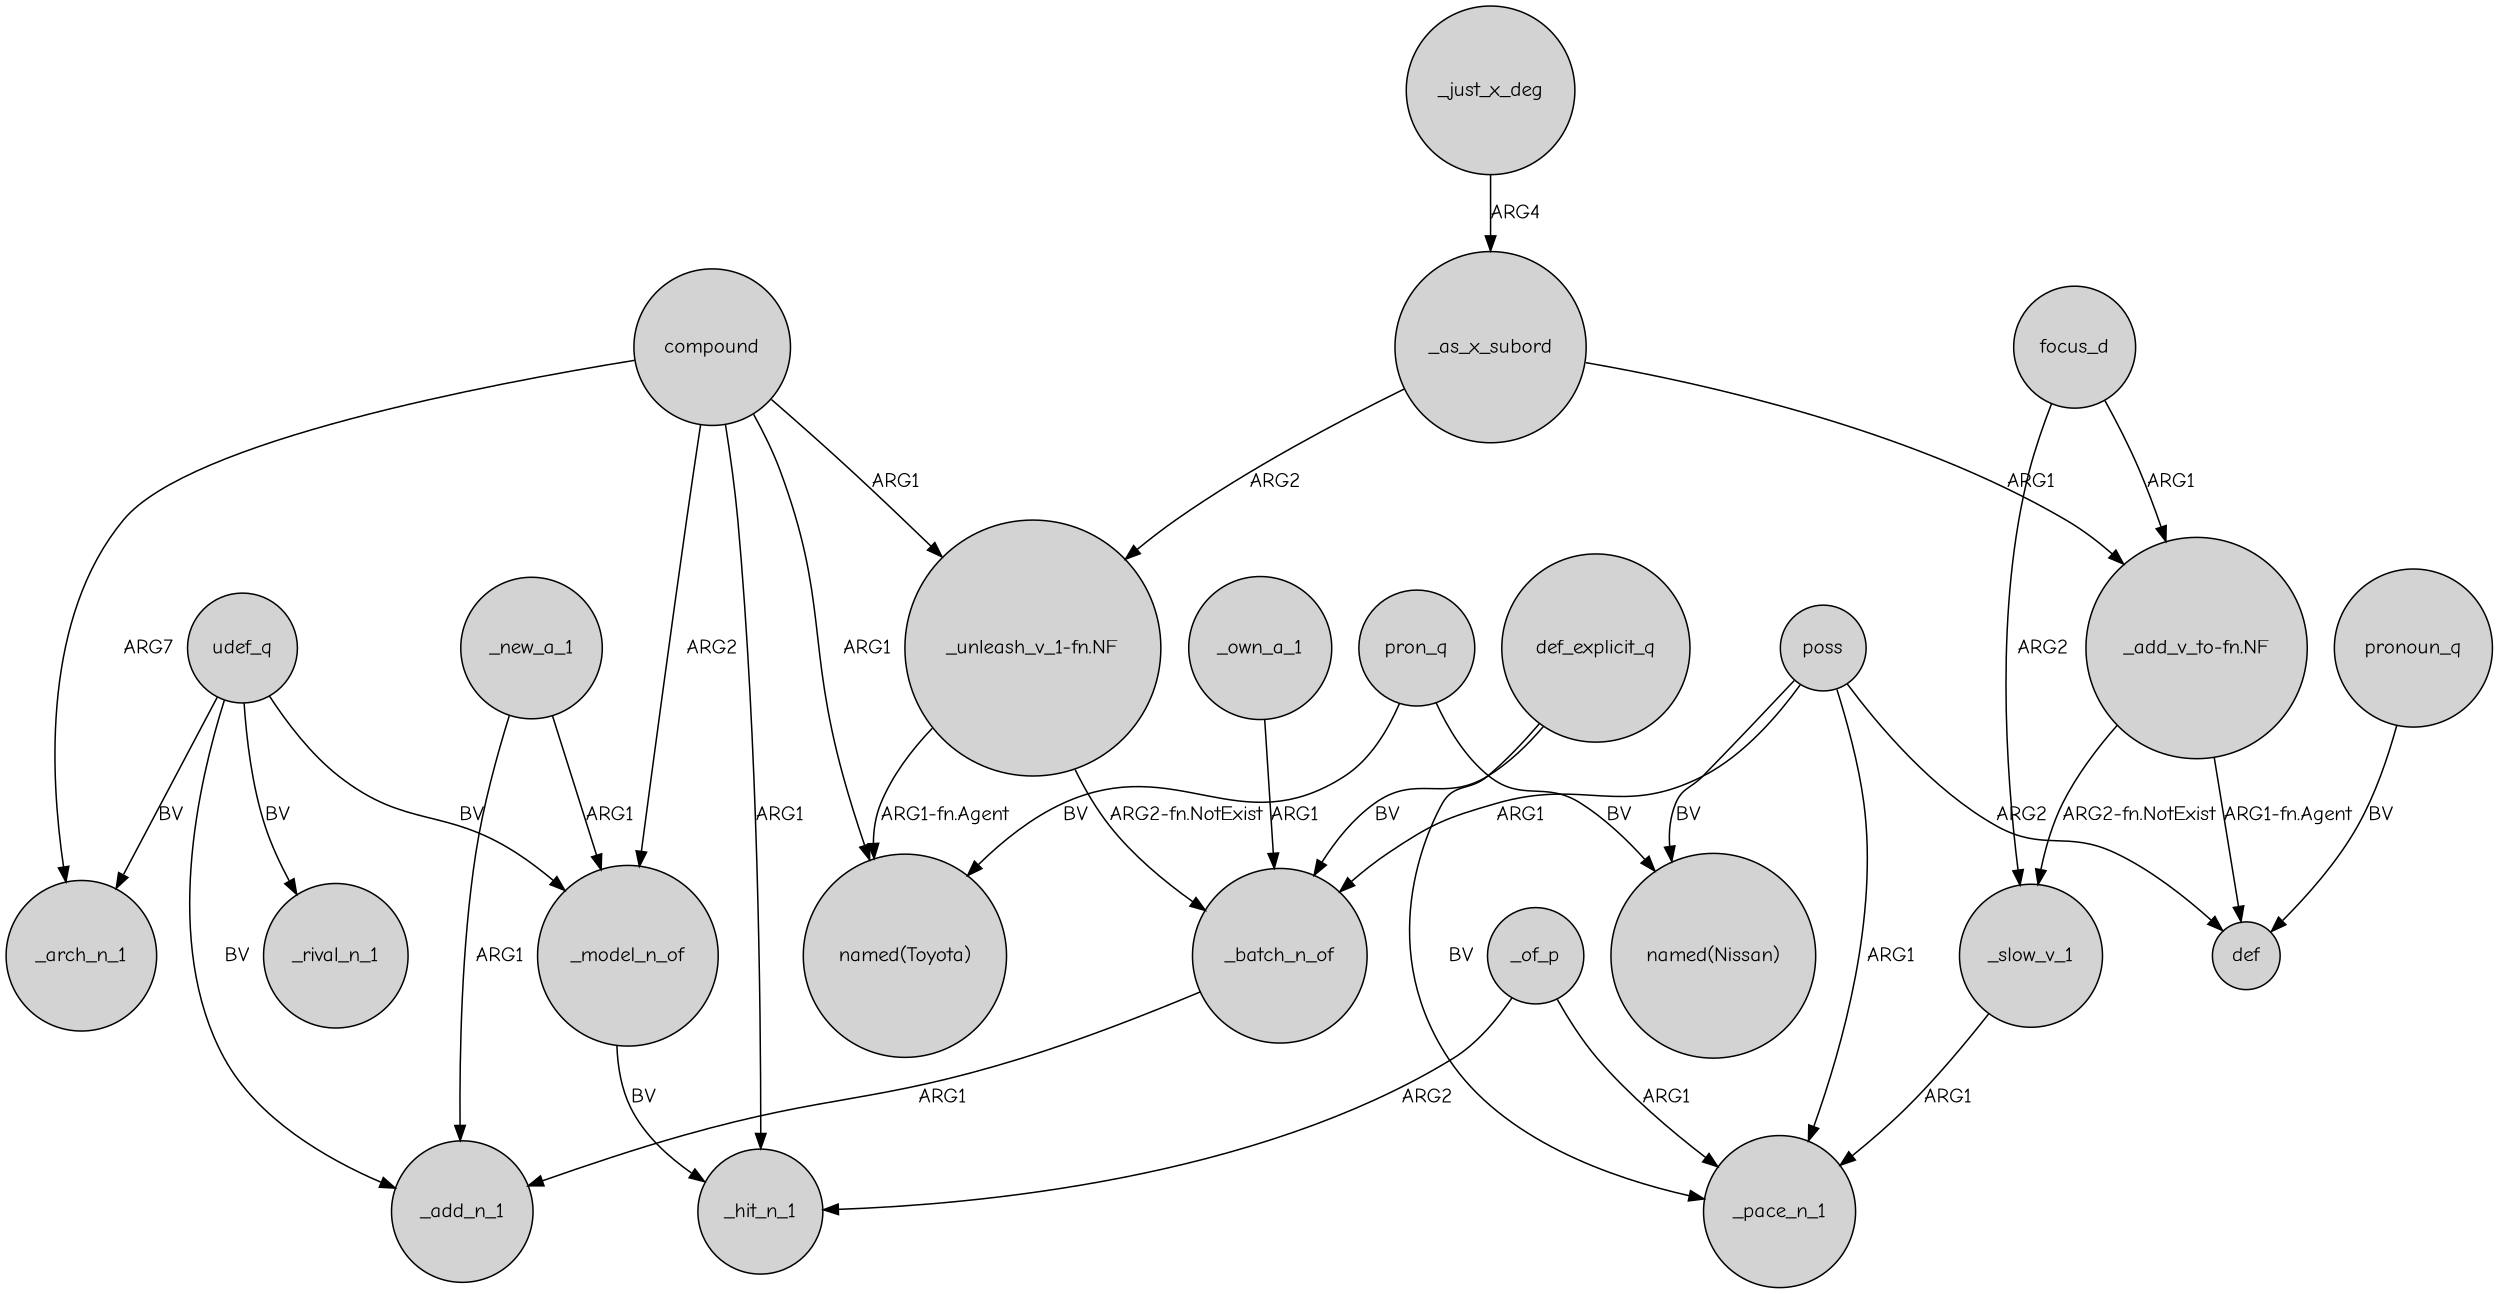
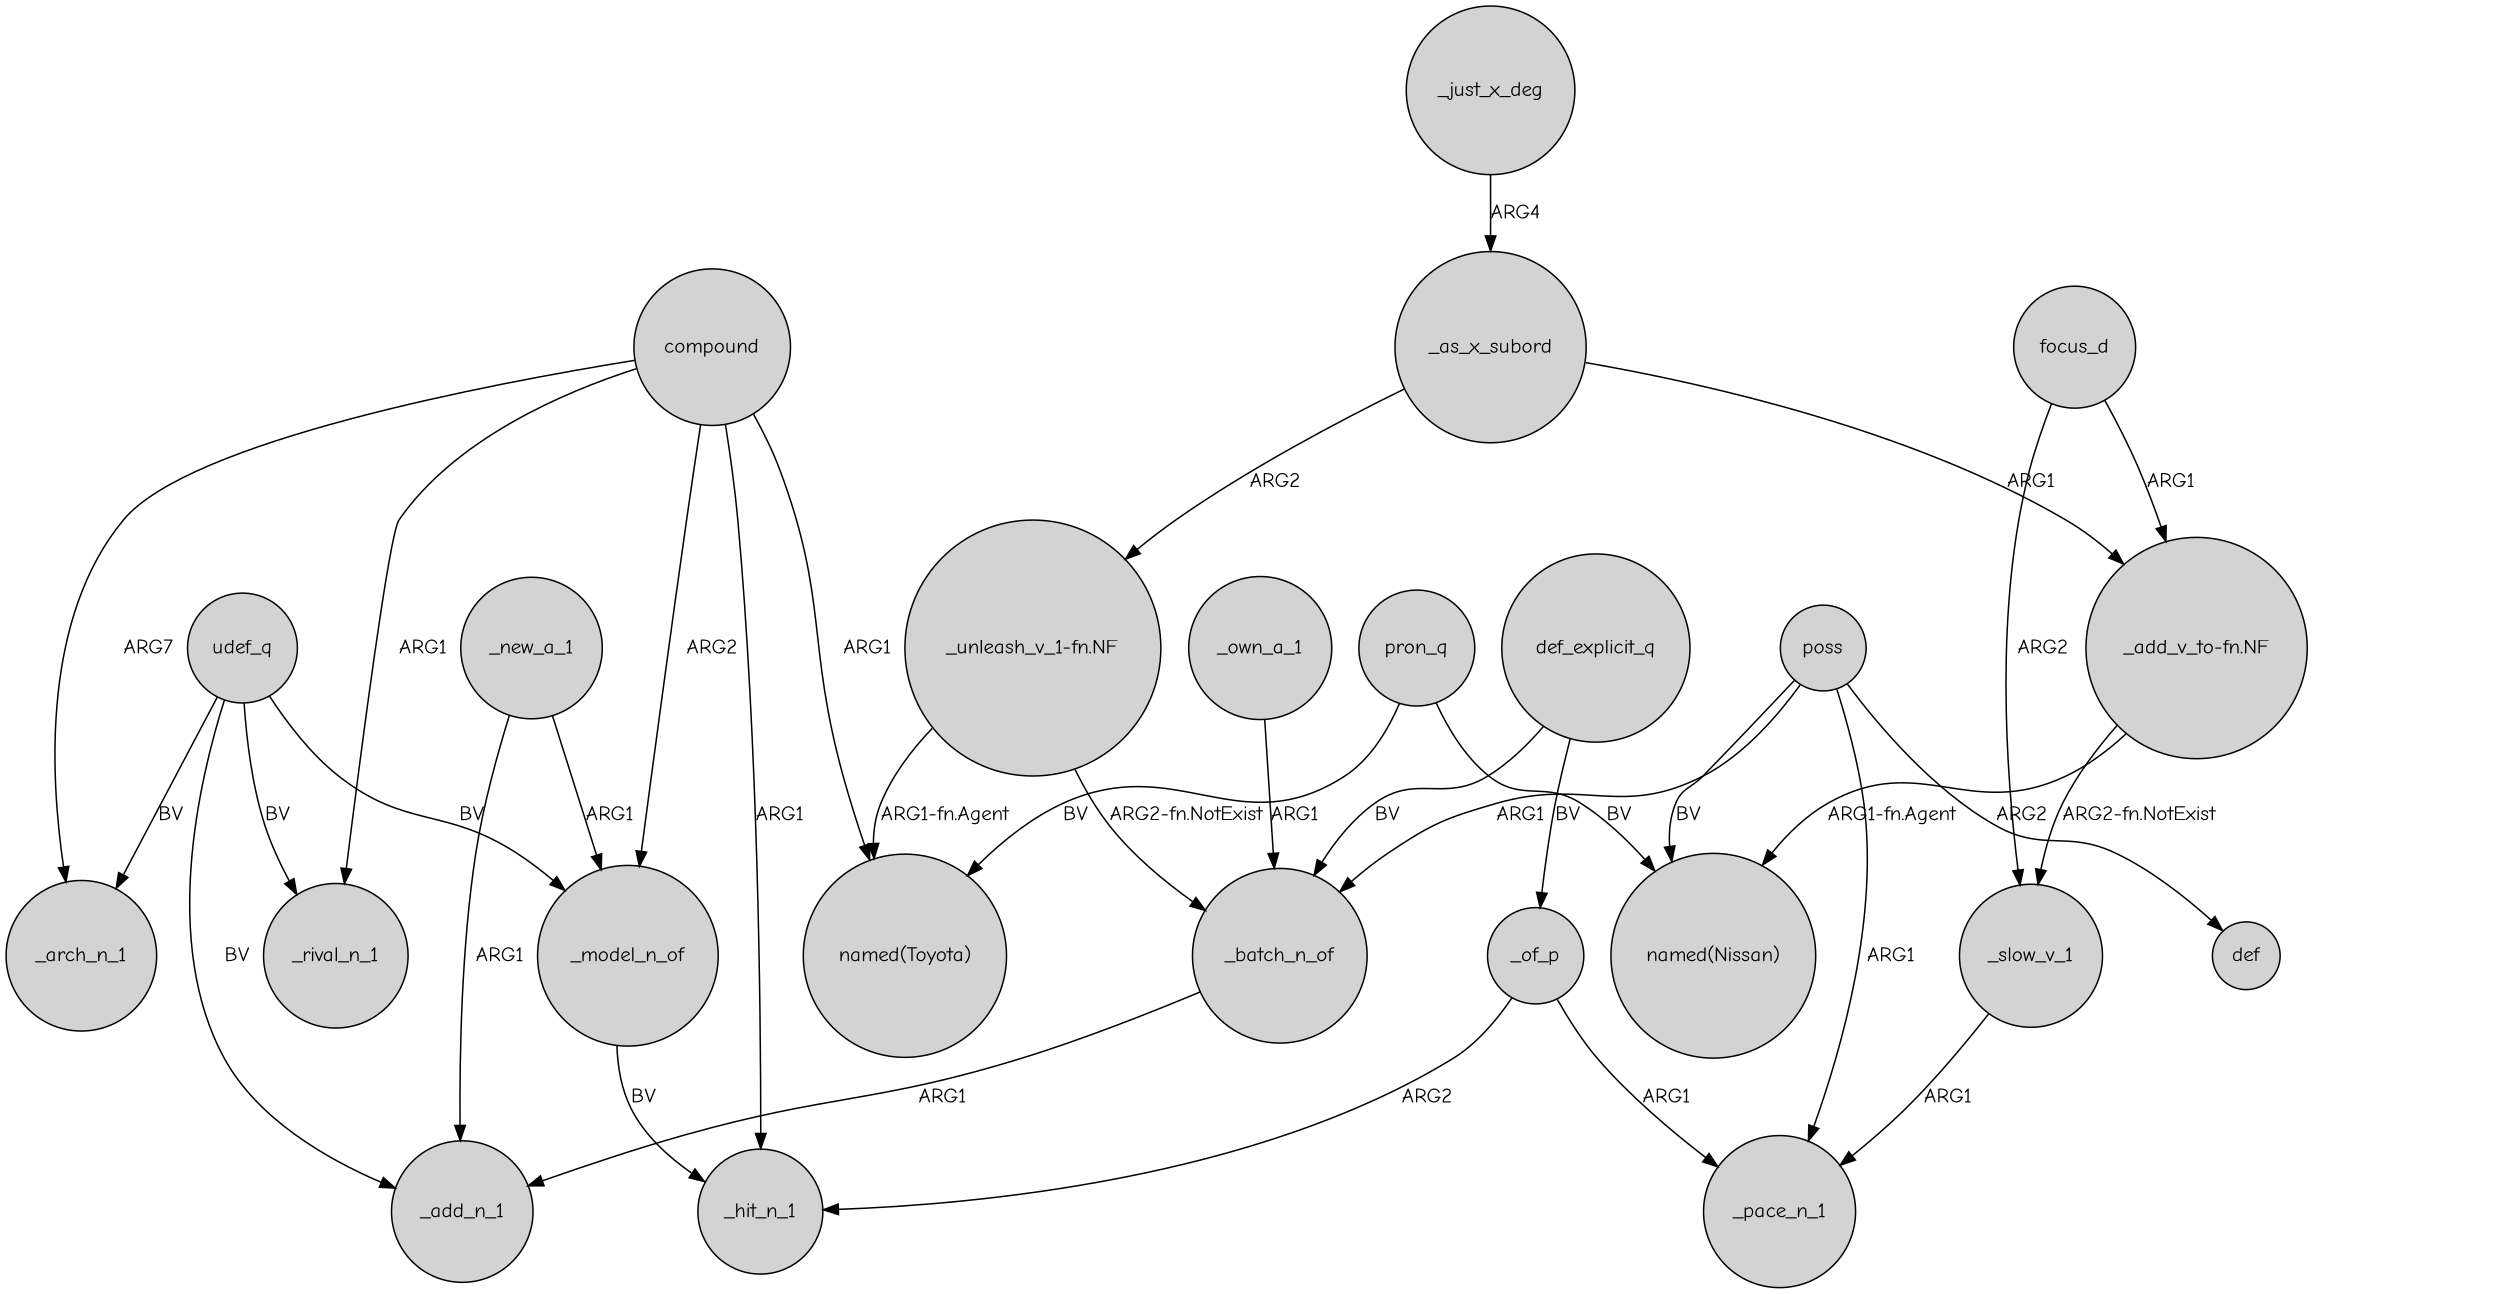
edge "compound" -> "_unleash_v_1-fn.NF": now "compound" -> "_rival_n_1"
node "pronoun_q": removed
edge "_add_v_to-fn.NF" -> "def": now "_add_v_to-fn.NF" -> "named(Nissan)"
edge "def_explicit_q" -> "_pace_n_1": now "def_explicit_q" -> "_of_p"
